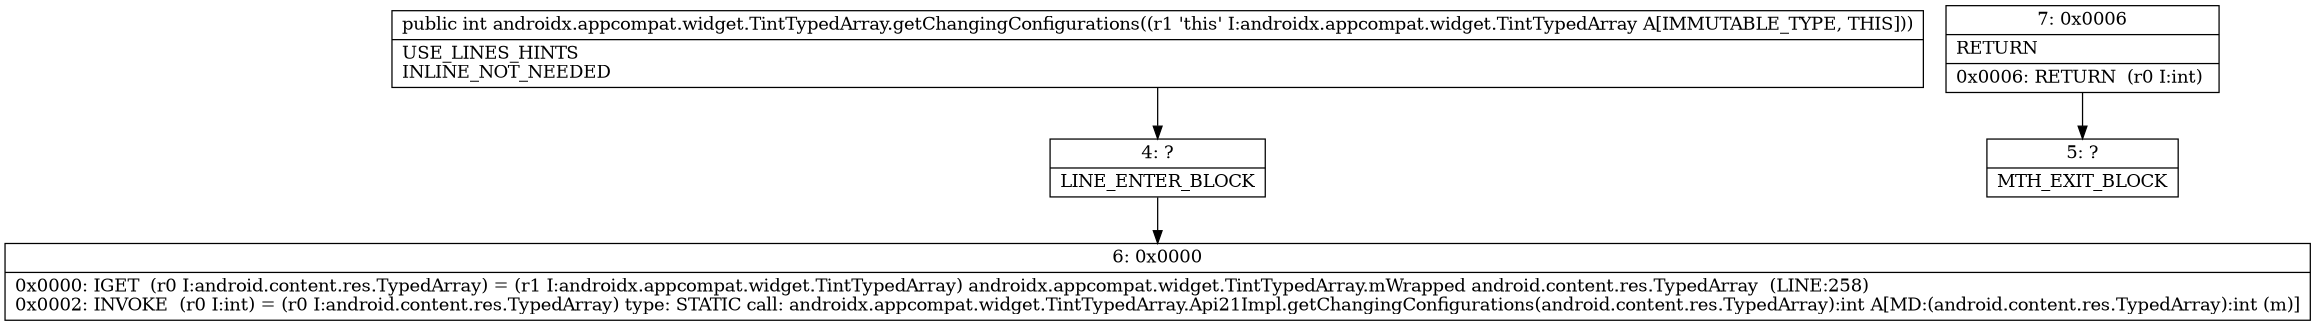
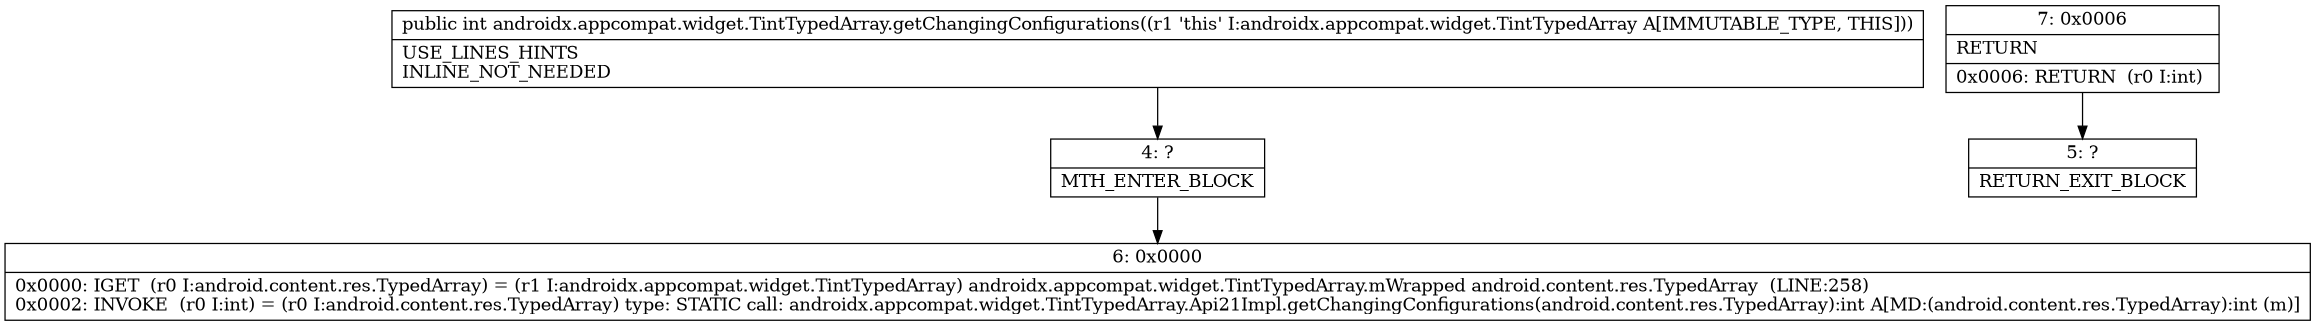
node "4: ?": text "LINE_ENTER_BLOCK" -> "MTH_ENTER_BLOCK"
node "5: ?": text "MTH_EXIT_BLOCK" -> "RETURN_EXIT_BLOCK"
